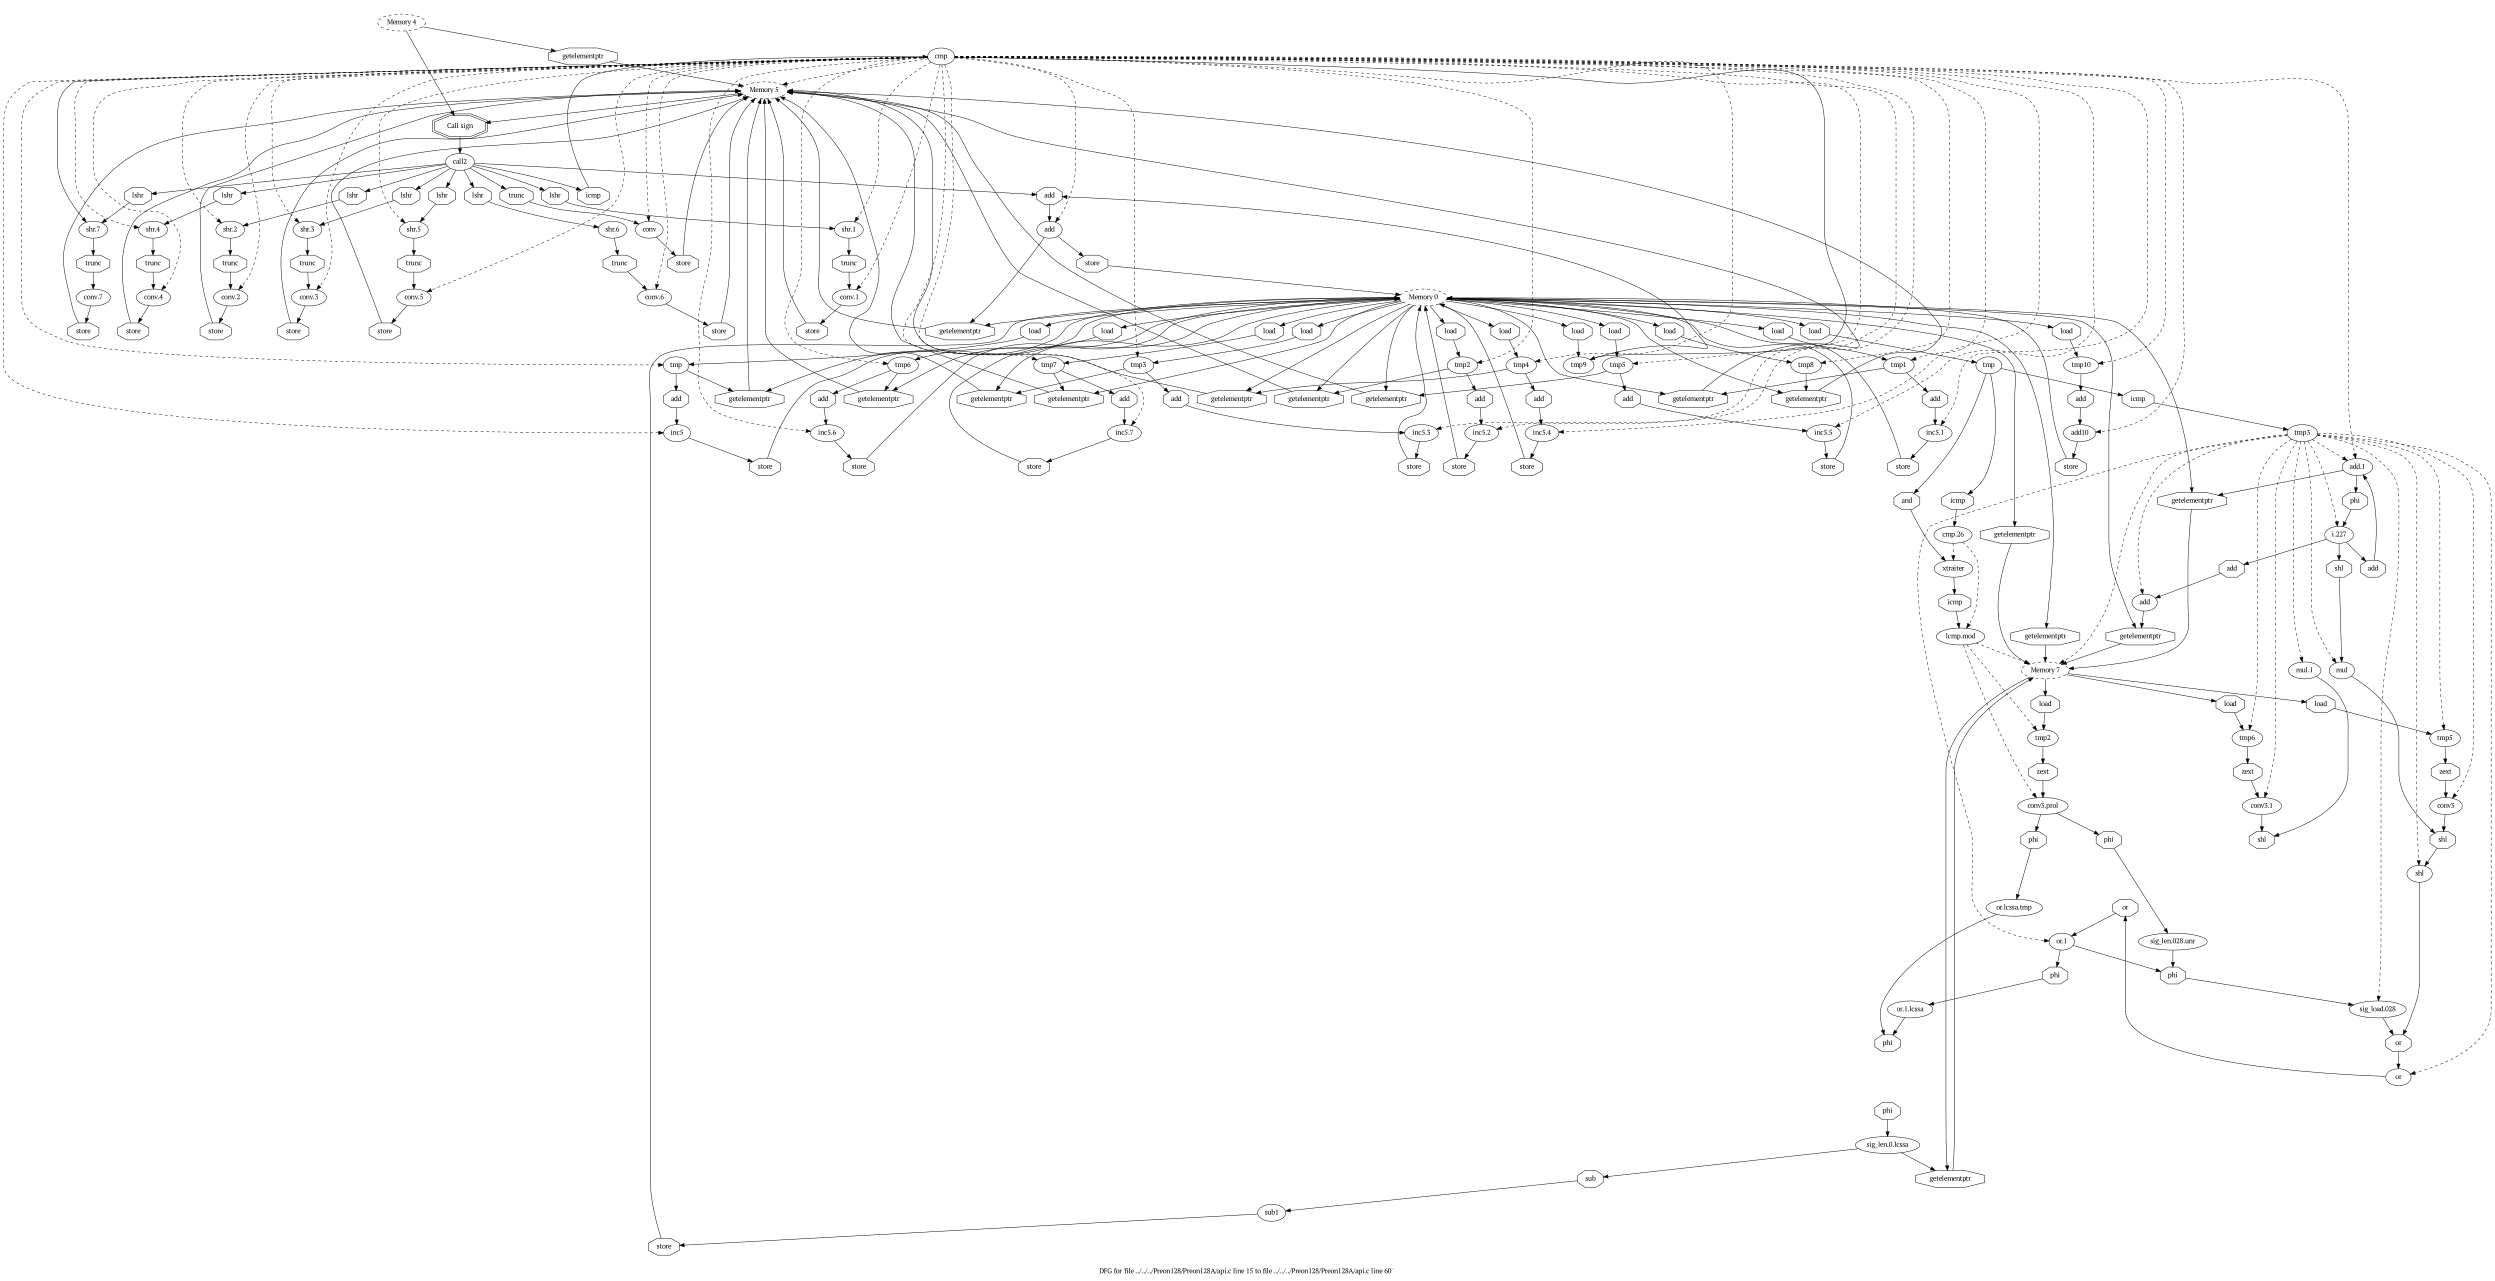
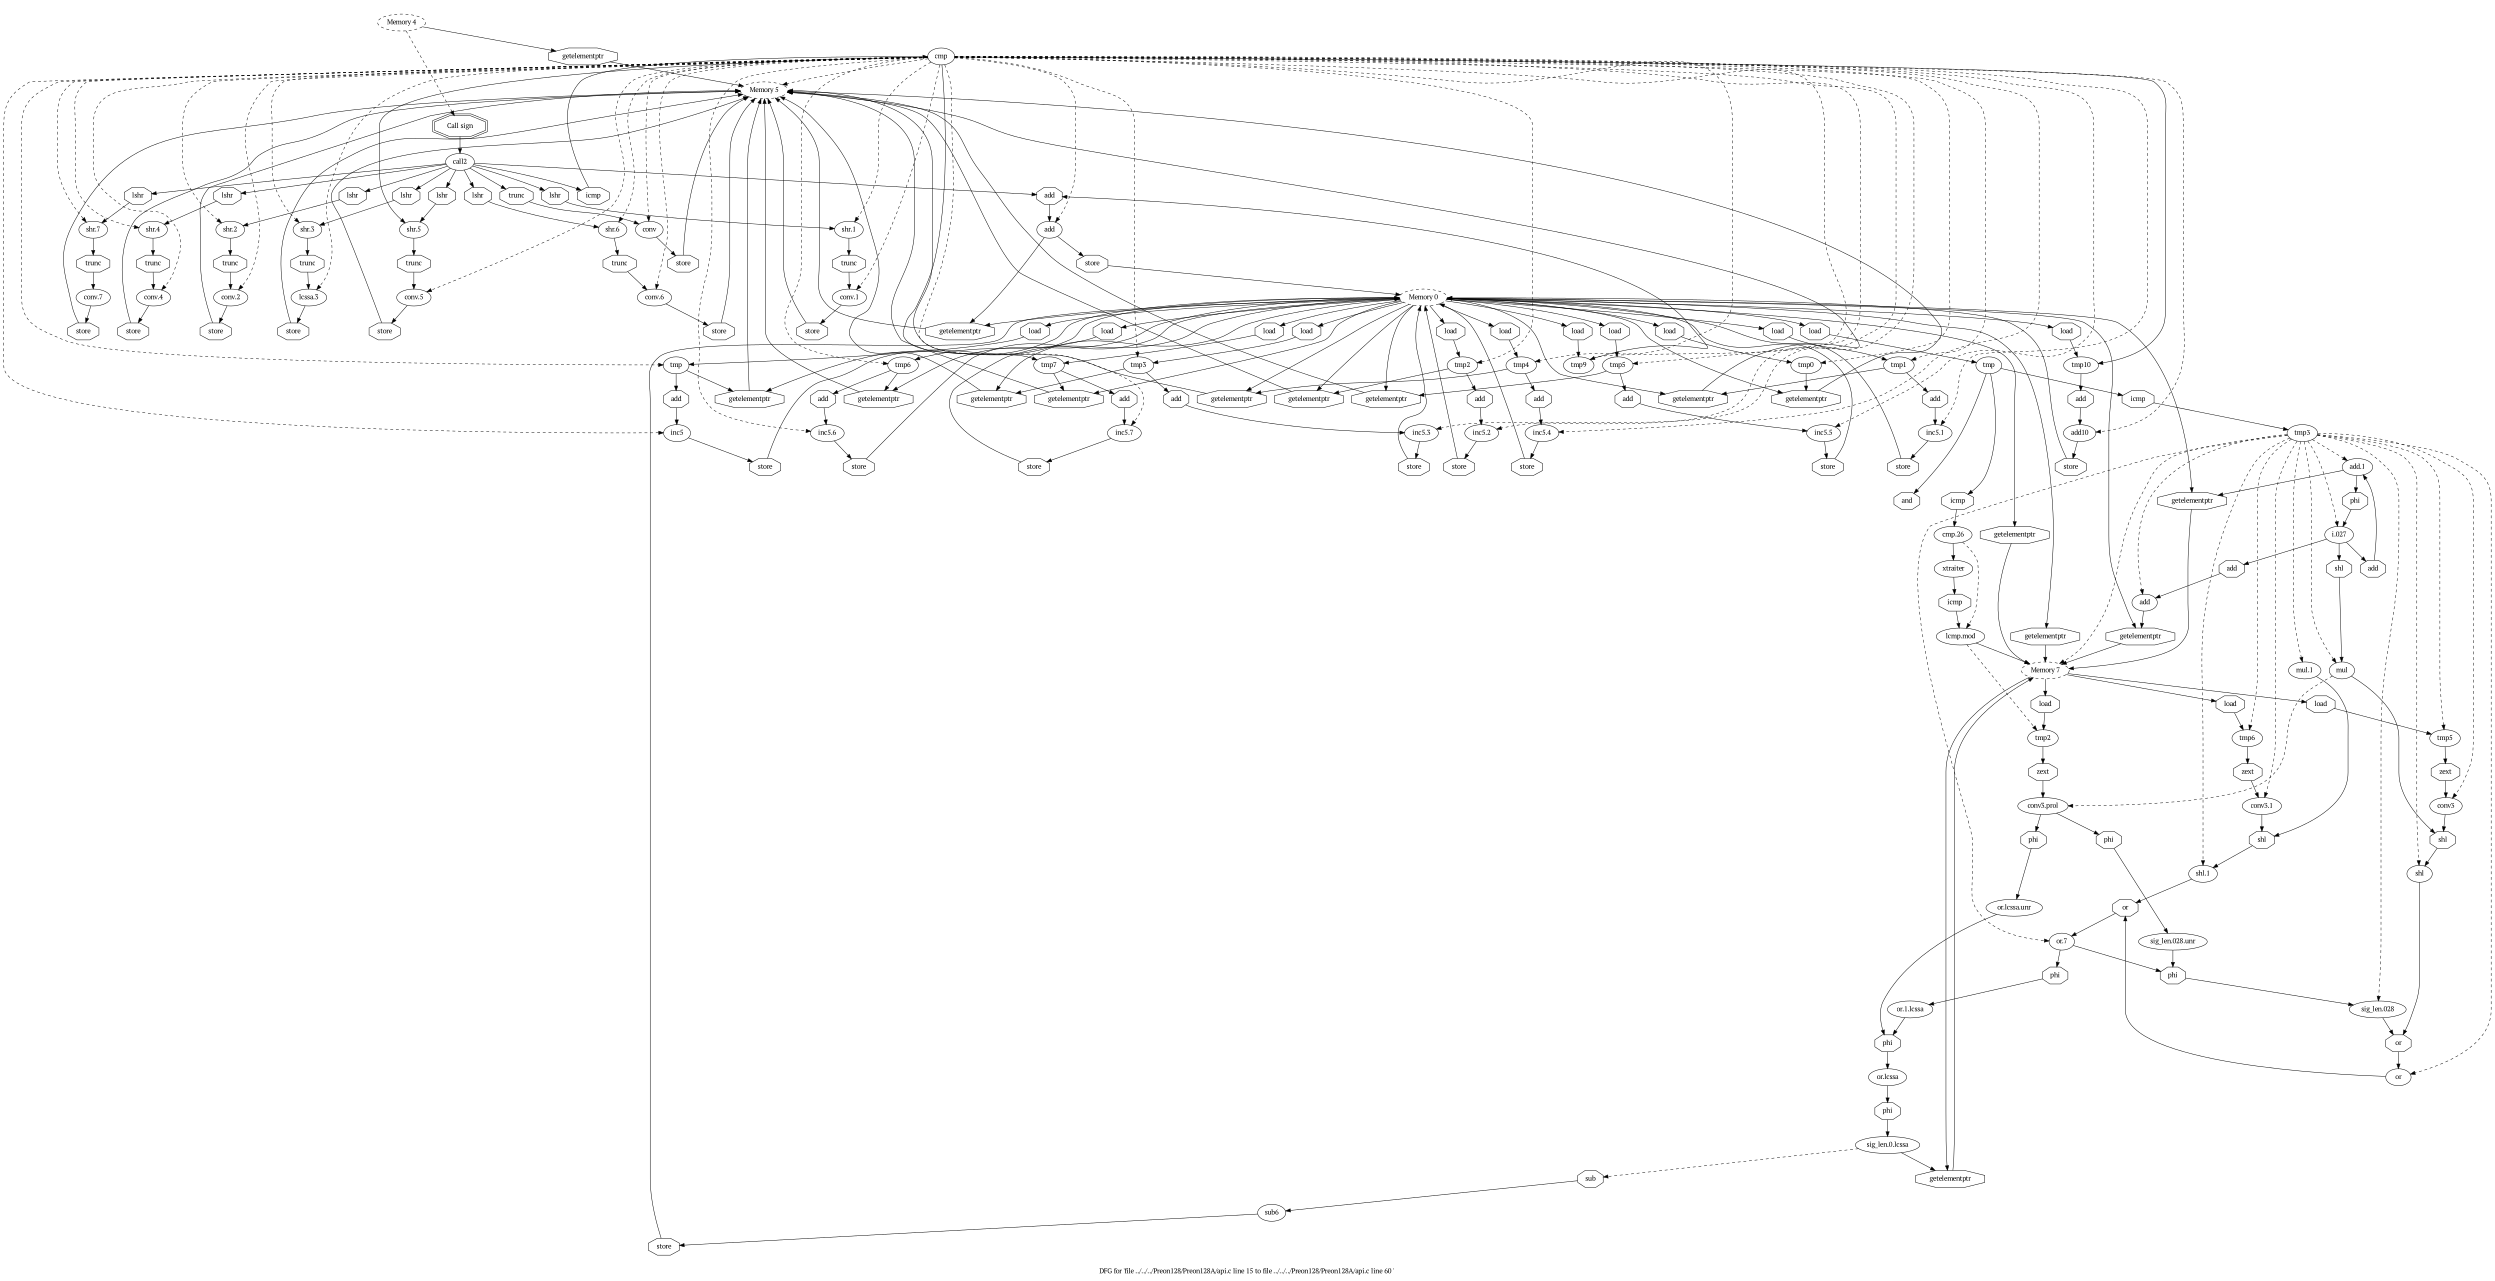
edge "cmp" -> "tmp10": style dashed -> solid
edge "Memory 4" -> "Call sign": style solid -> dashed
edge "cmp" -> "shr.7": style solid -> dashed
edge "cmp" -> "shr.5": style dashed -> solid
edge "cmp" -> "add.1": now "cmp" -> "shr.6"
edge "cmp" -> "tmp9": style solid -> dashed
edge "Memory 5" -> "Call sign": removed
edge "cmp" -> "tmp7": style dashed -> solid
node "conv.3": label "conv.3" -> "lcssa.3"
node "tmp8": label "tmp8" -> "tmp0"
edge "and" -> "xtraiter": removed
node "i.227": label "i.227" -> "i.027"
edge "cmp.26" -> "xtraiter": style dashed -> solid
edge "lcmp.mod" -> "Memory 7": style dashed -> solid
edge "lcmp.mod" -> "conv3.prol": now "mul" -> "conv3.prol"
node "shl.1": added
node "or.lcssa.tmp": label "or.lcssa.tmp" -> "or.lcssa.unr"
node "or.1": label "or.1" -> "or.7"
node "sig_load.028": label "sig_load.028" -> "sig_len.028"
node "or.lcssa": added
edge "sig_len.0.lcssa" -> "sub": style solid -> dashed
node "sub1": label "sub1" -> "sub6"
